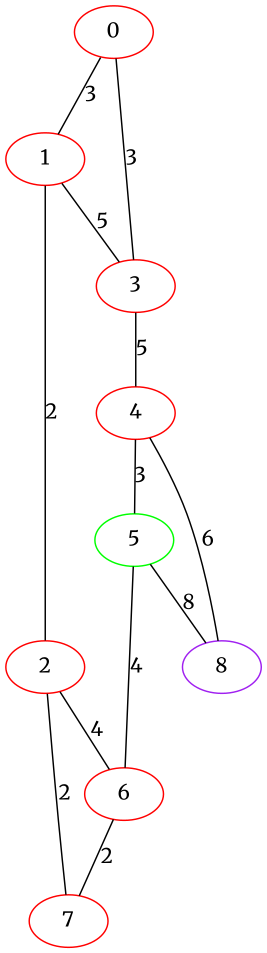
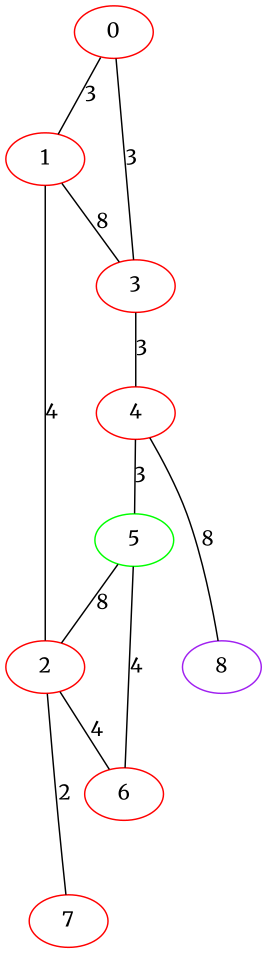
edge "1" -- "3": label "5" -> "8"
edge "3" -- "4": label "5" -> "3"
edge "1" -- "2": label "2" -> "4"
edge "4" -- "8": label "6" -> "8"
edge "5" -- "8": now "5" -- "2"
edge "6" -- "7": removed, label "2"
